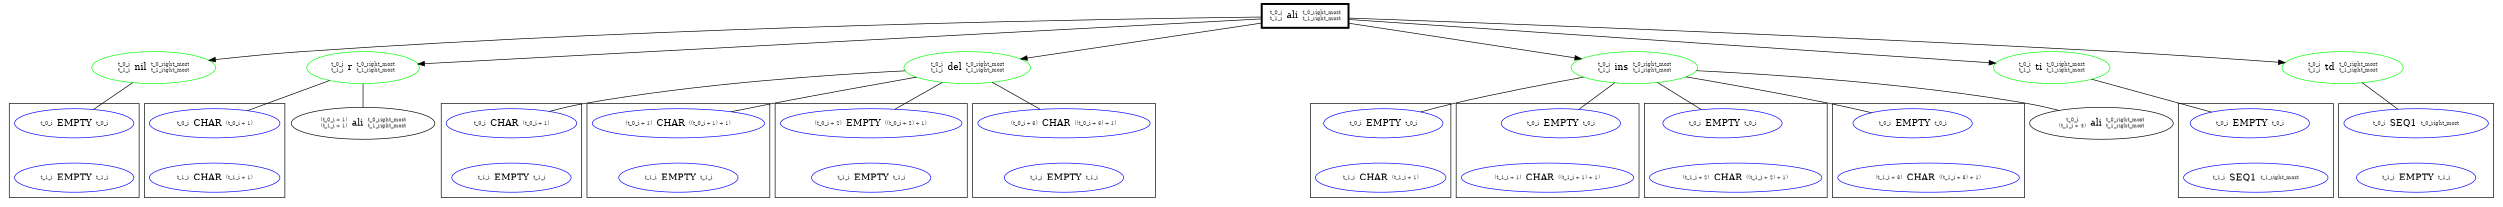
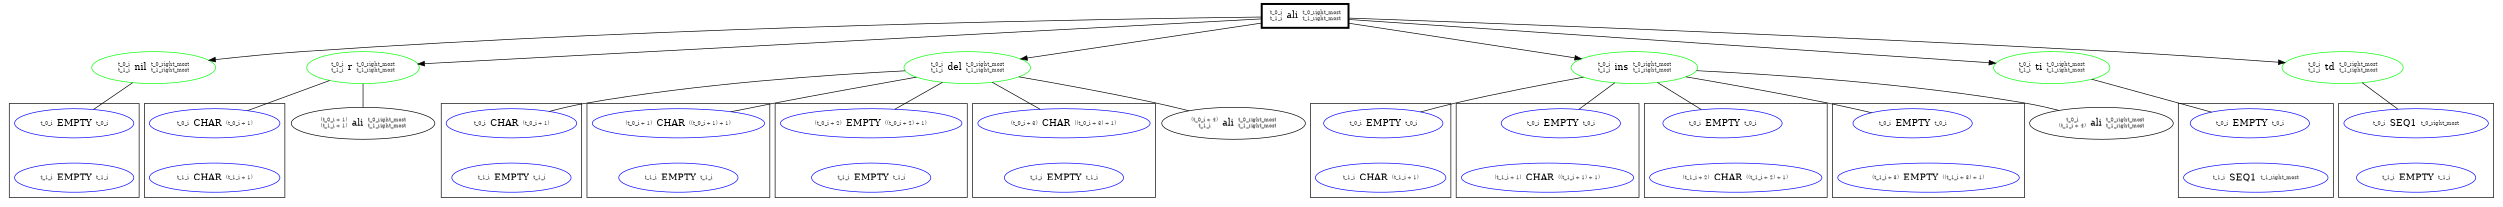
node "(t_0_i + 4)": added
node "(t_1_i + 3)": text "CHAR" -> "EMPTY"
